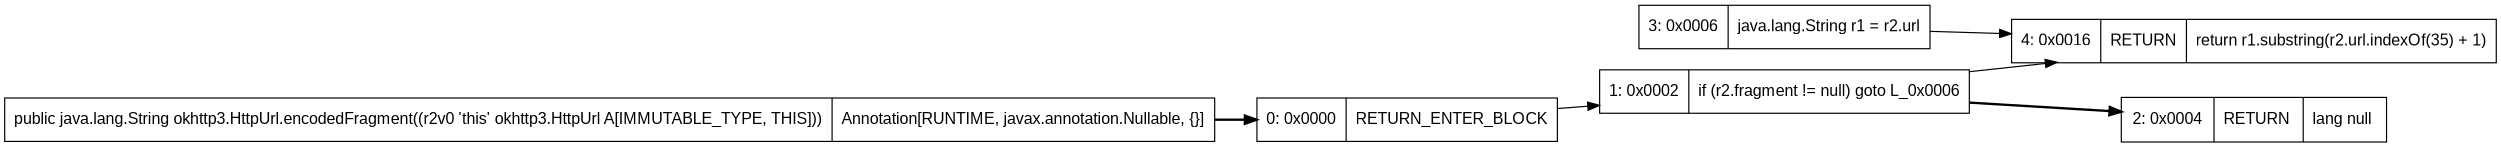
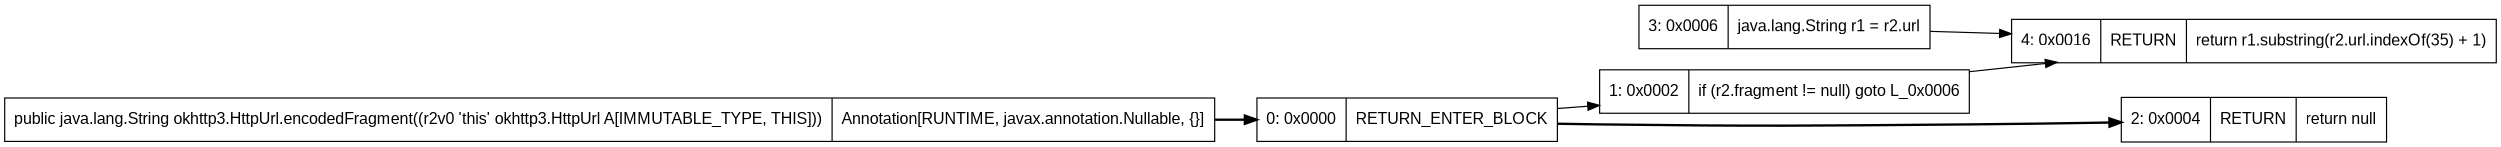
edge "1: 0x0002" -> "2: 0x0004": now "0: 0x0000" -> "2: 0x0004"
node "2: 0x0004": text "lang null" -> "return null"
